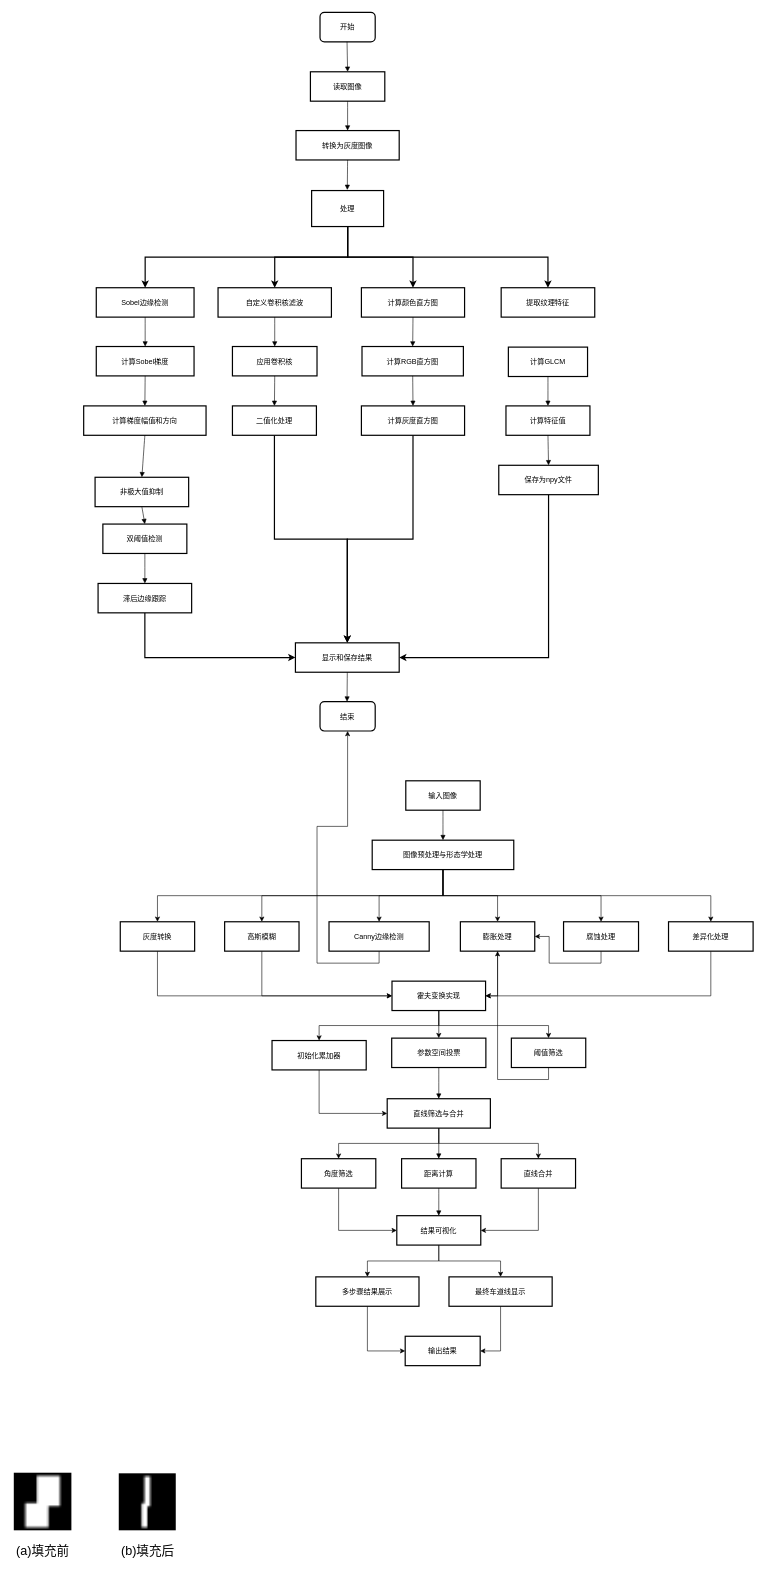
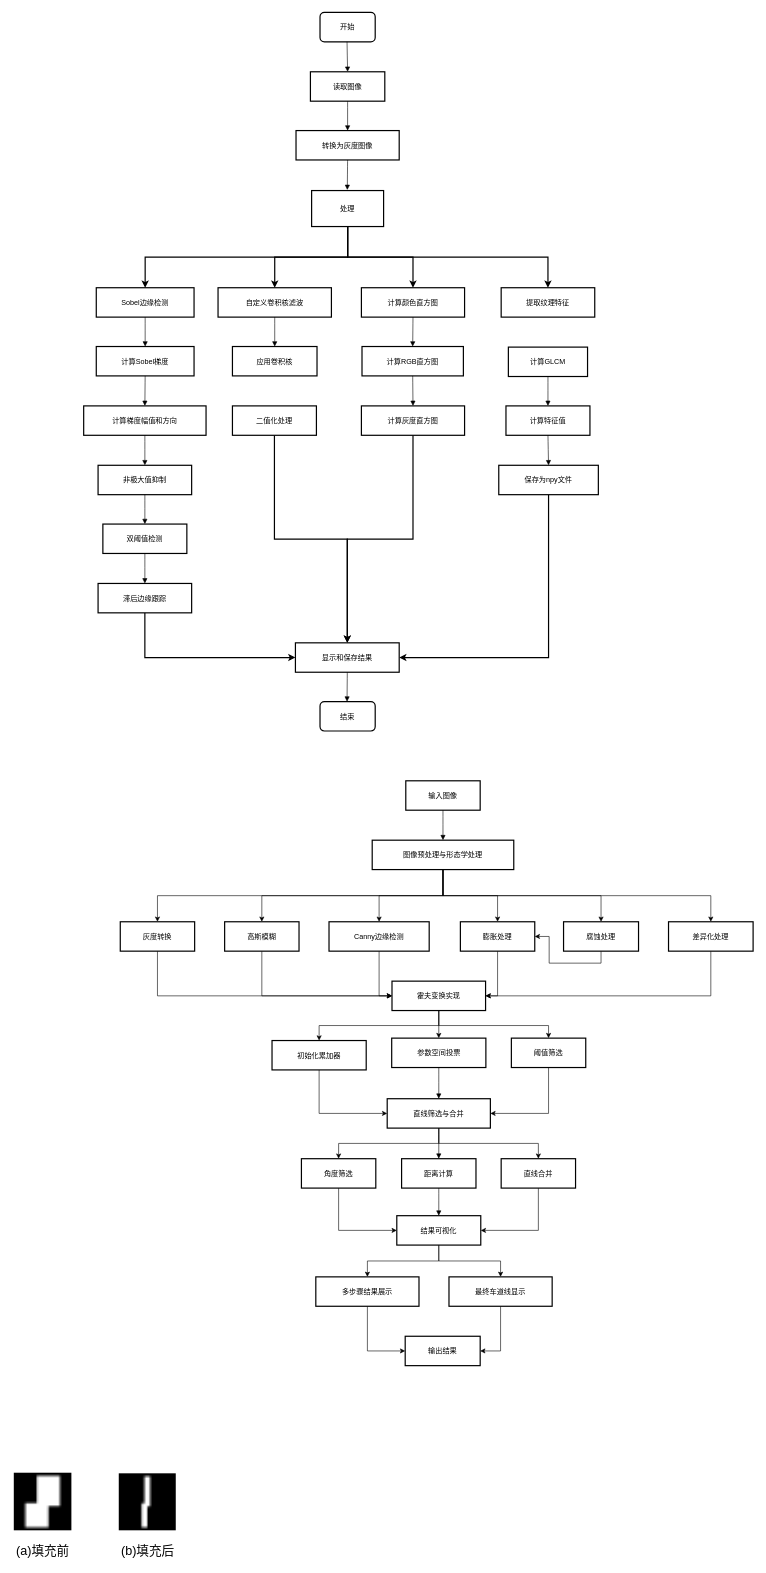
edge "应用卷积核" -> "二值化处理": removed
node "非极大值抑制": moved (142, 492) -> (145, 480)
edge "Canny边缘检测" -> "结束": now "Canny边缘检测" -> "霍夫变换实现"
edge "阈值筛选" -> "膨胀处理": now "阈值筛选" -> "直线筛选与合并"
